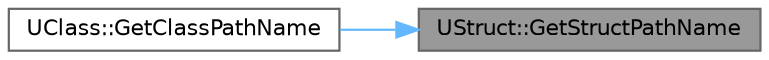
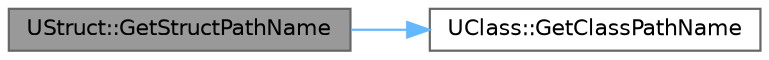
edge "UClass::GetClassPathName" -> "UStruct::GetStructPathName": reversed
